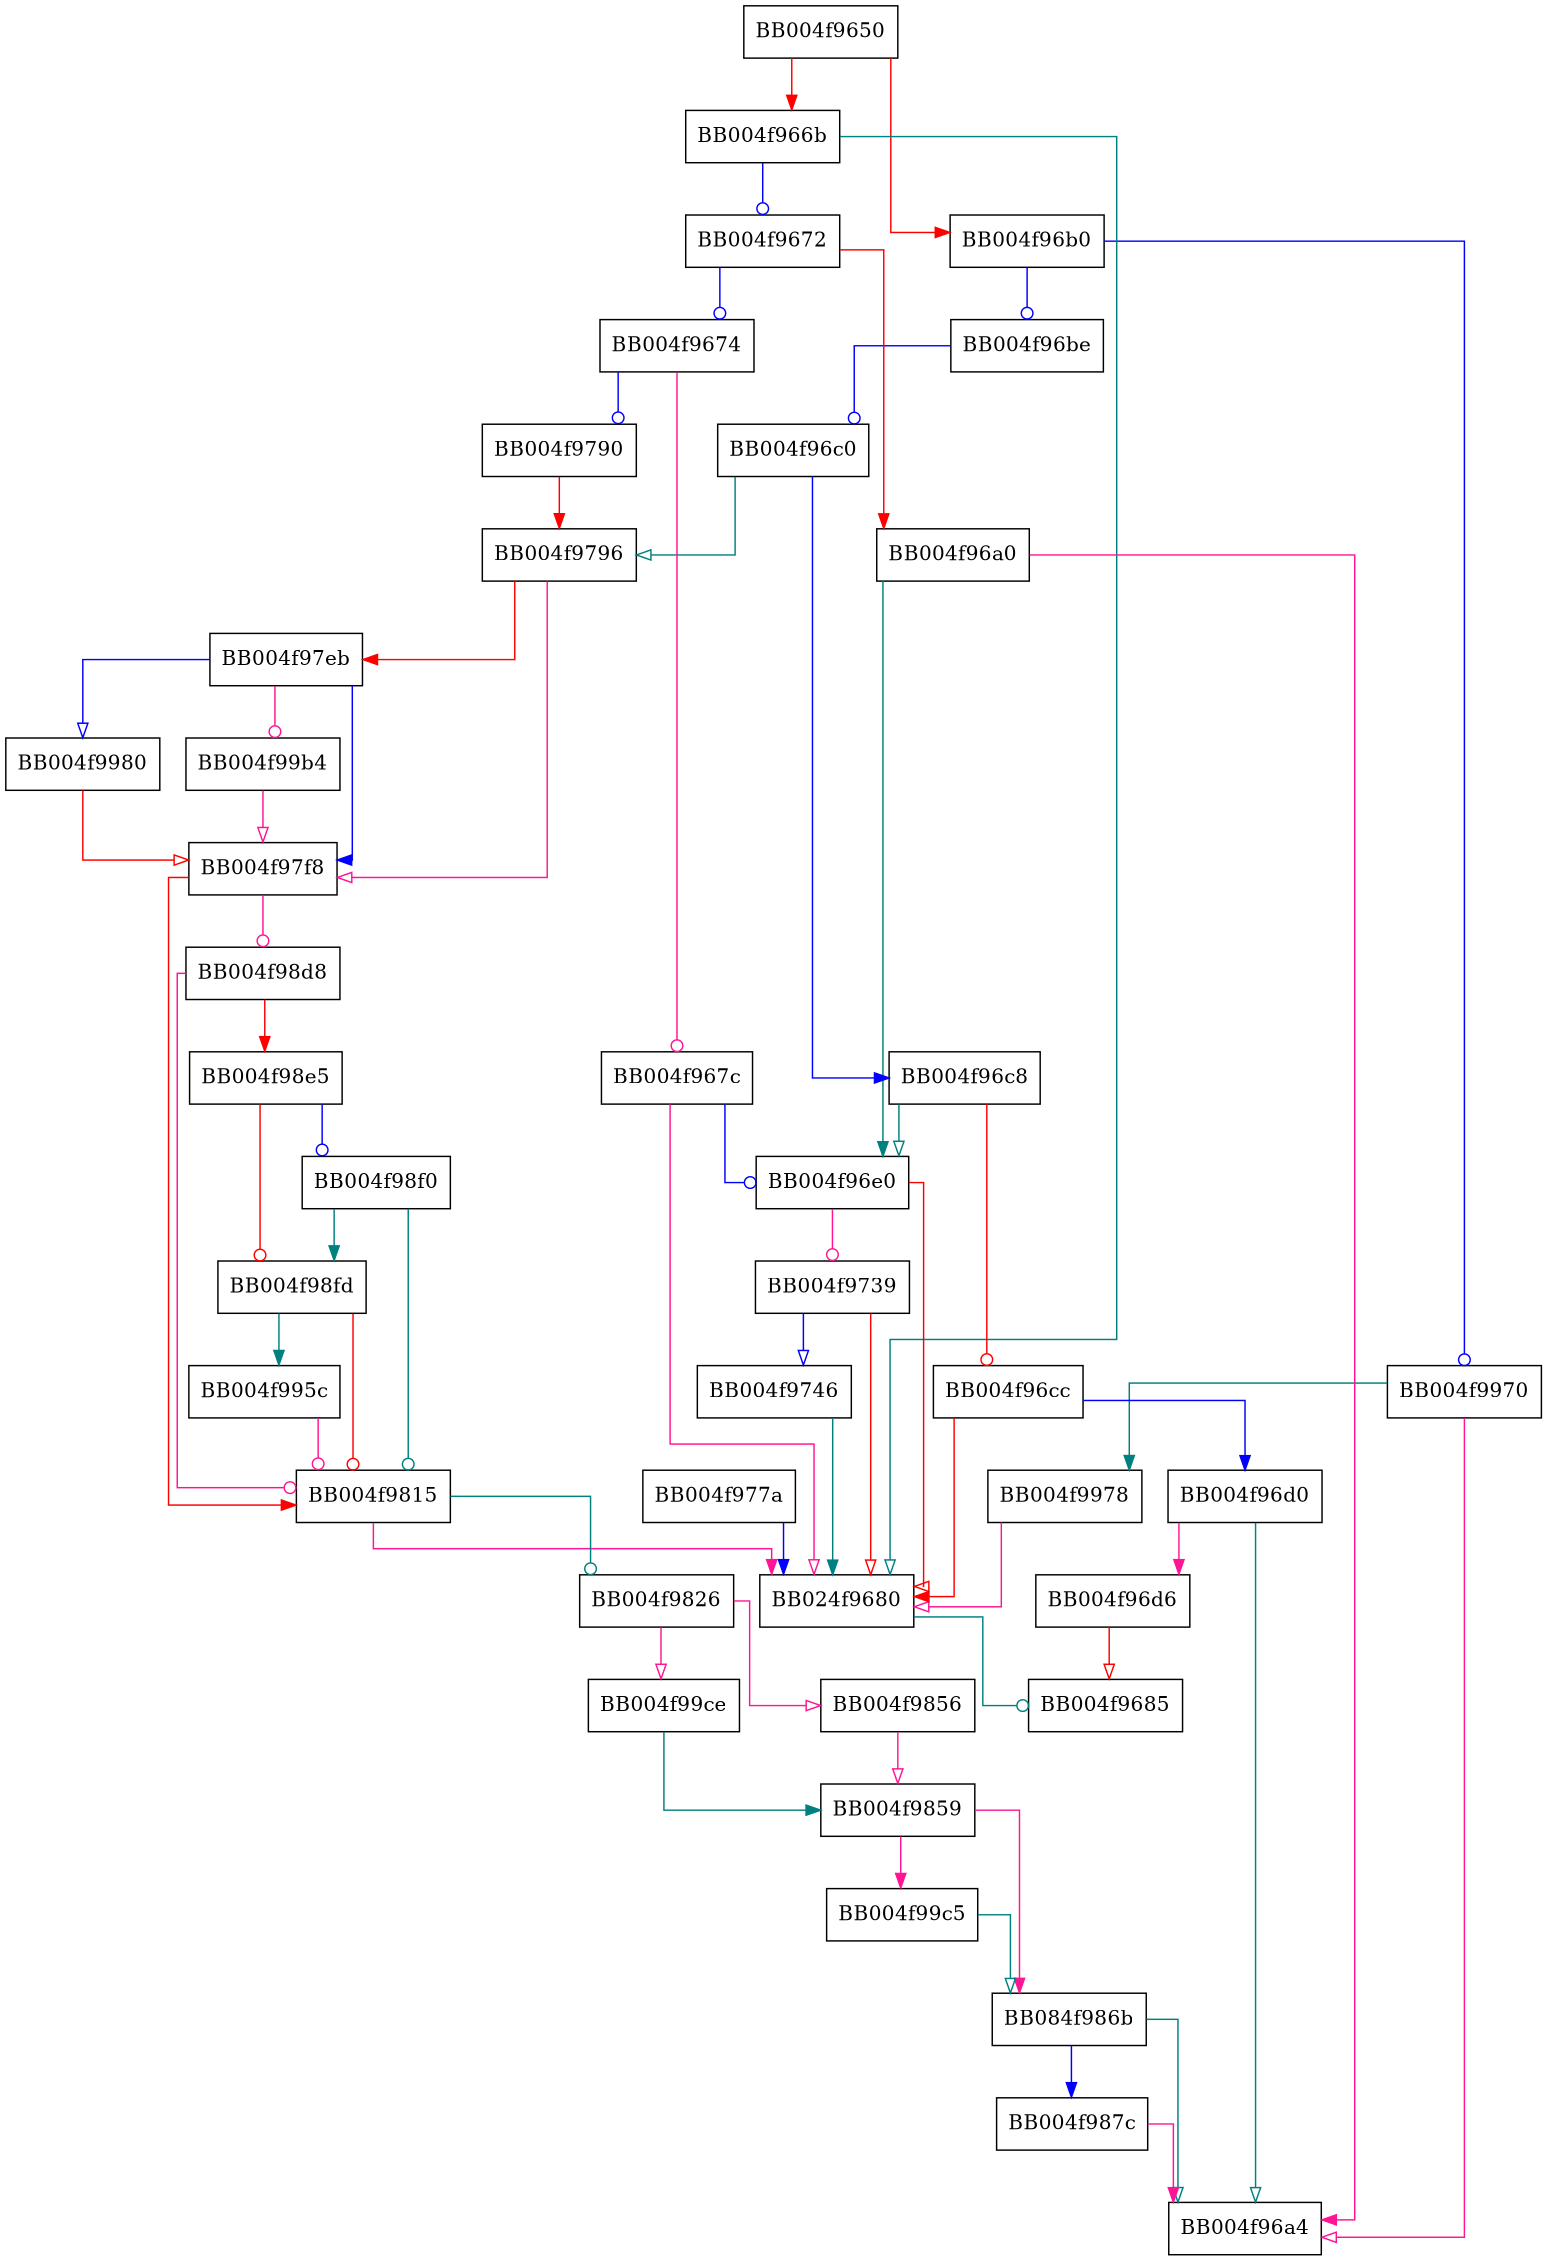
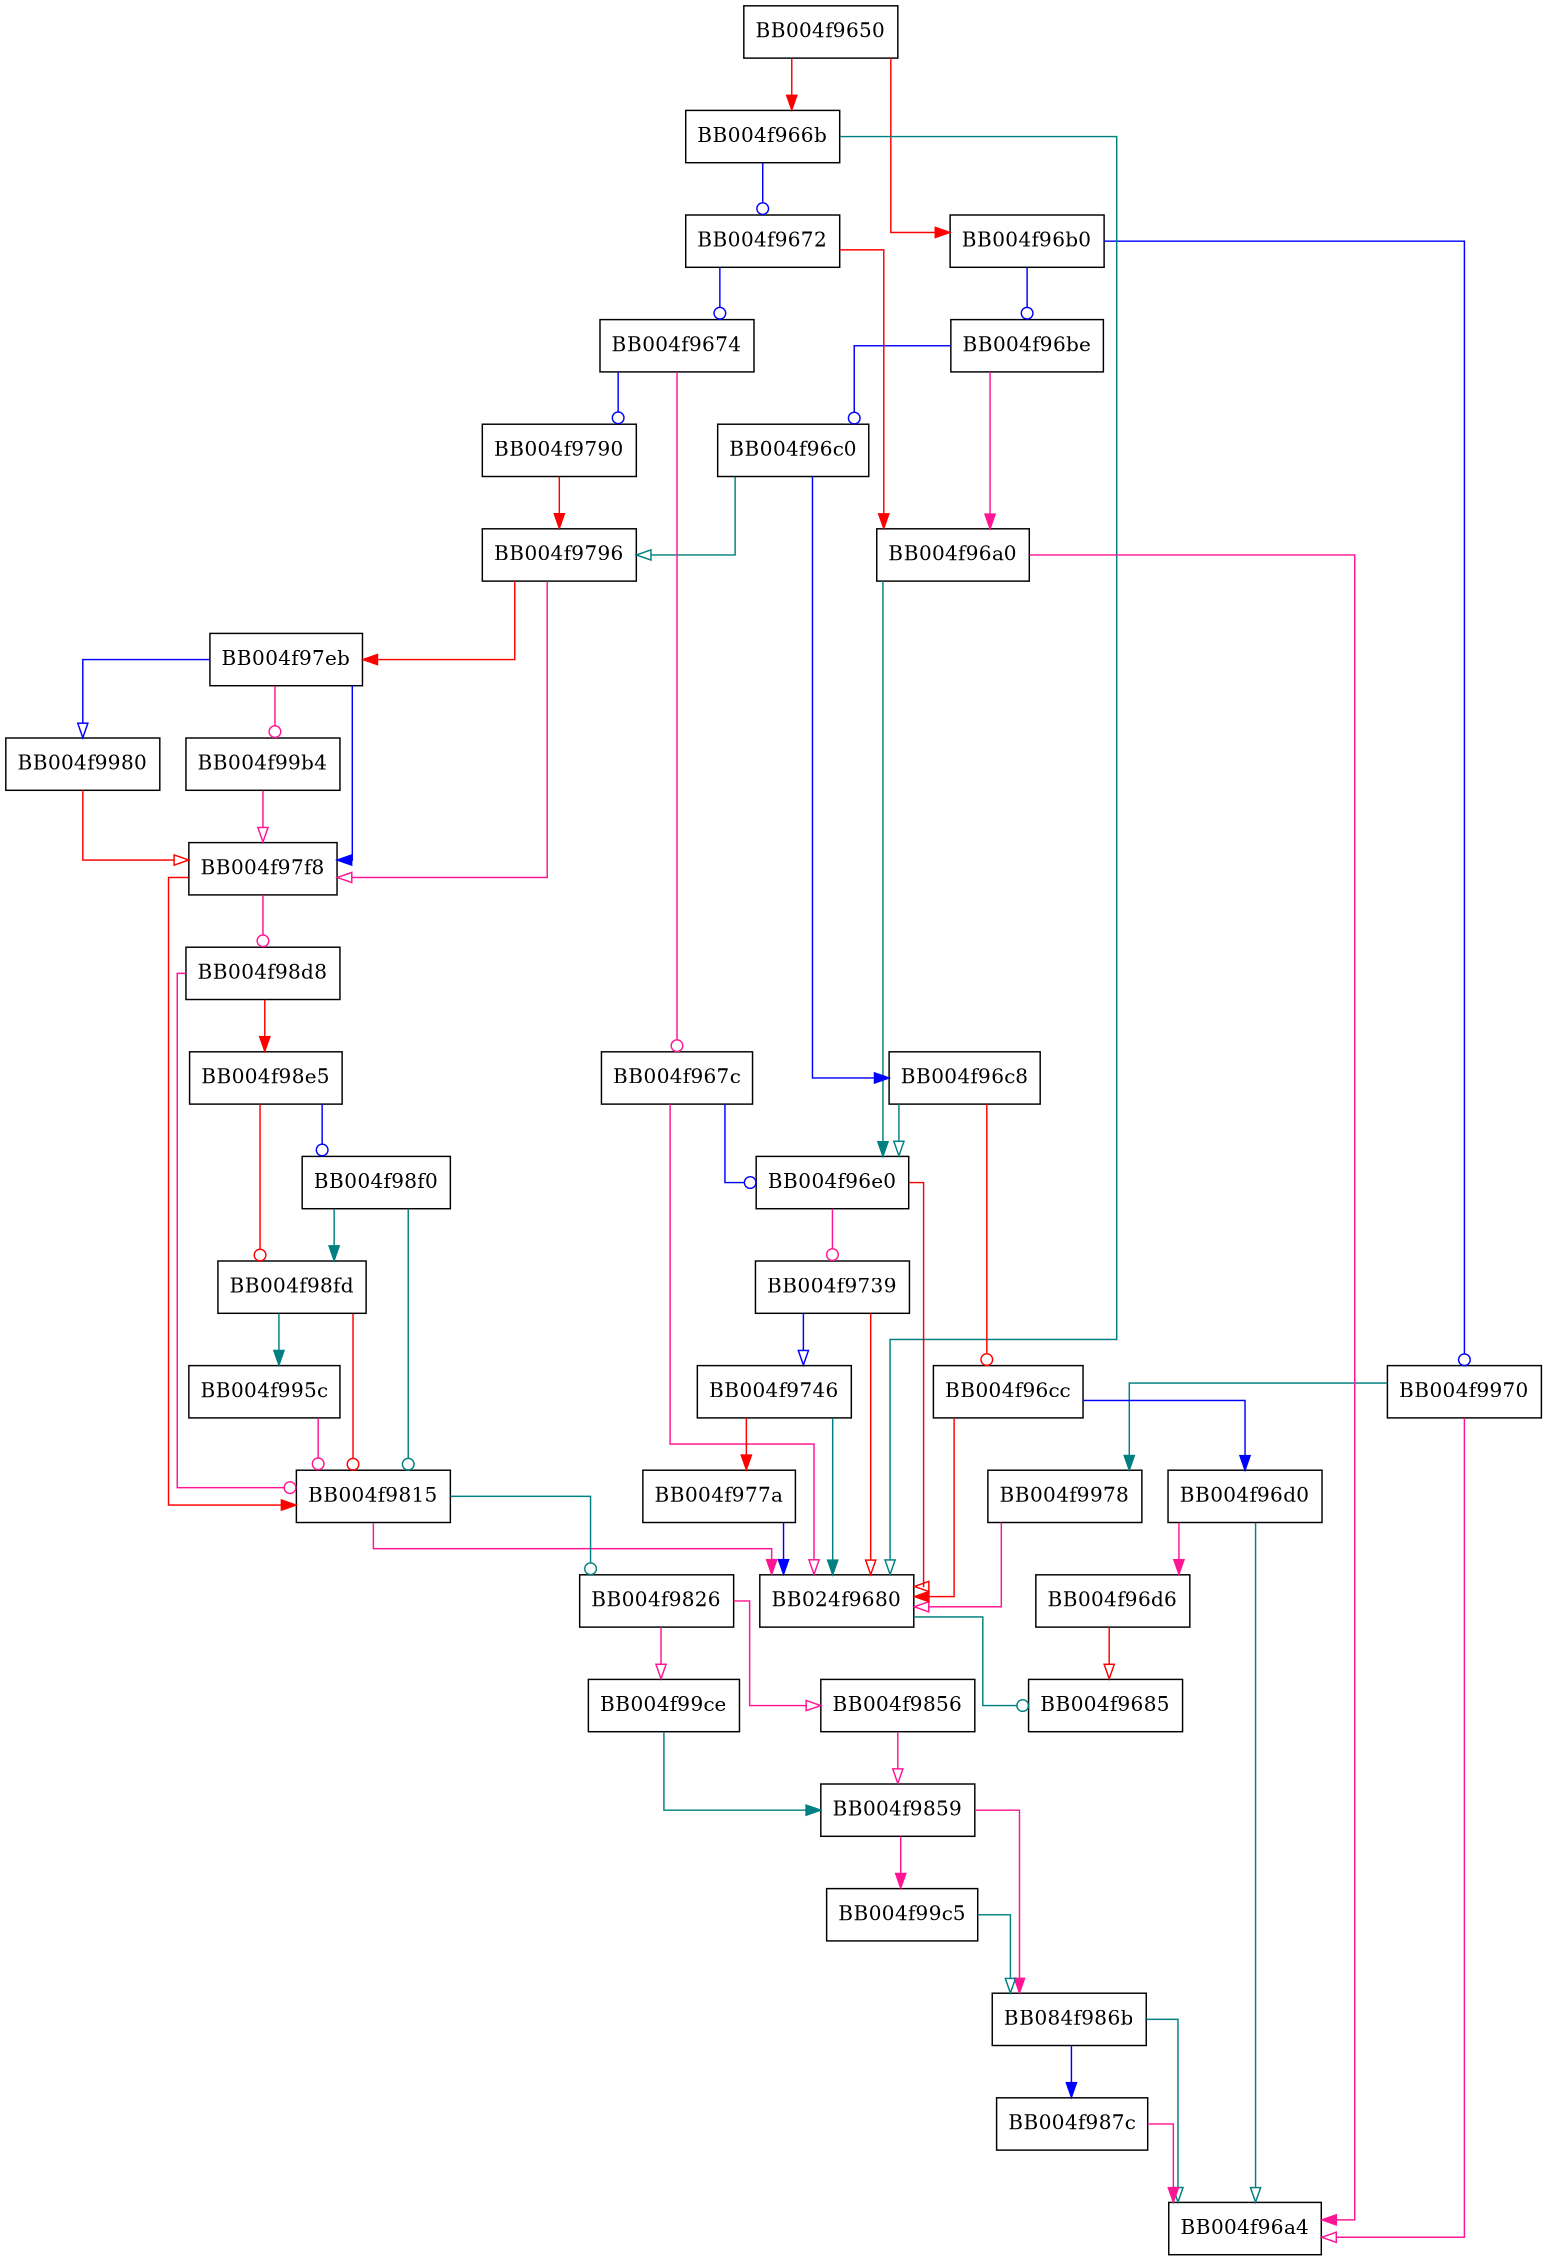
edge "BB004f96be" -> "BB004f96a0": added
edge "BB004f9746" -> "BB004f977a": added
